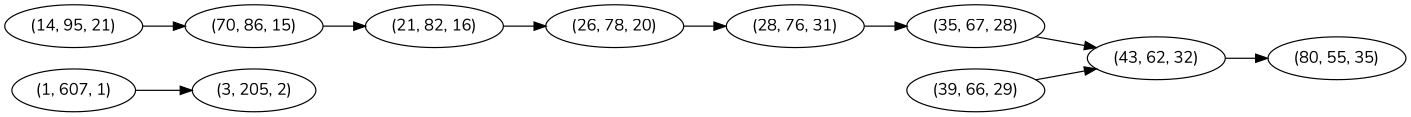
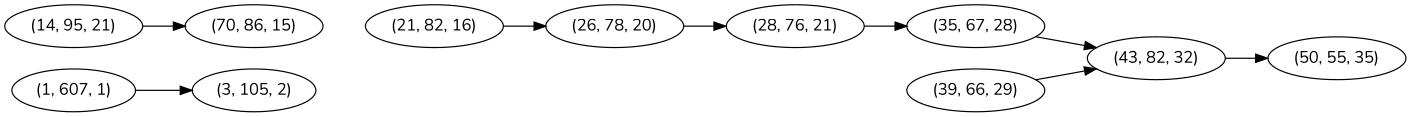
edge "(70, 86, 15)" -> "(21, 82, 16)": removed
node "(28, 76, 31)": label "(28, 76, 31)" -> "(28, 76, 21)"
node "(43, 62, 32)": label "(43, 62, 32)" -> "(43, 82, 32)"
node "(80, 55, 35)": label "(80, 55, 35)" -> "(50, 55, 35)"
node "(3, 205, 2)": label "(3, 205, 2)" -> "(3, 105, 2)"
